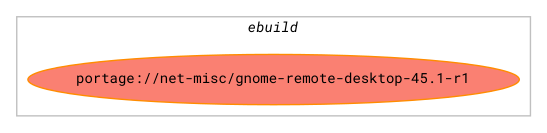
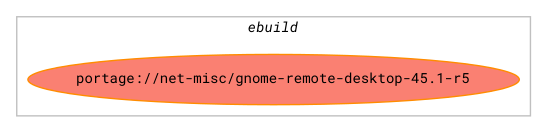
node "portage://net-misc/gnome-remote-desktop-45.1-r1": label "portage://net-misc/gnome-remote-desktop-45.1-r1" -> "portage://net-misc/gnome-remote-desktop-45.1-r5"
